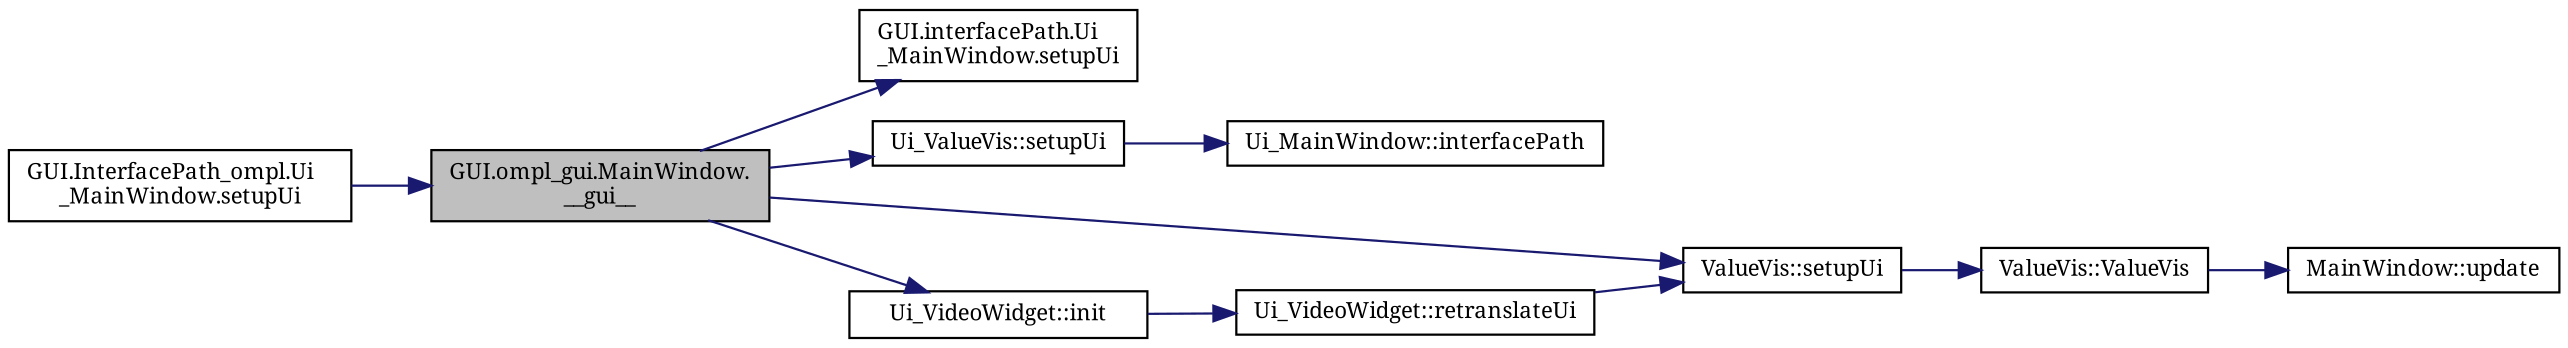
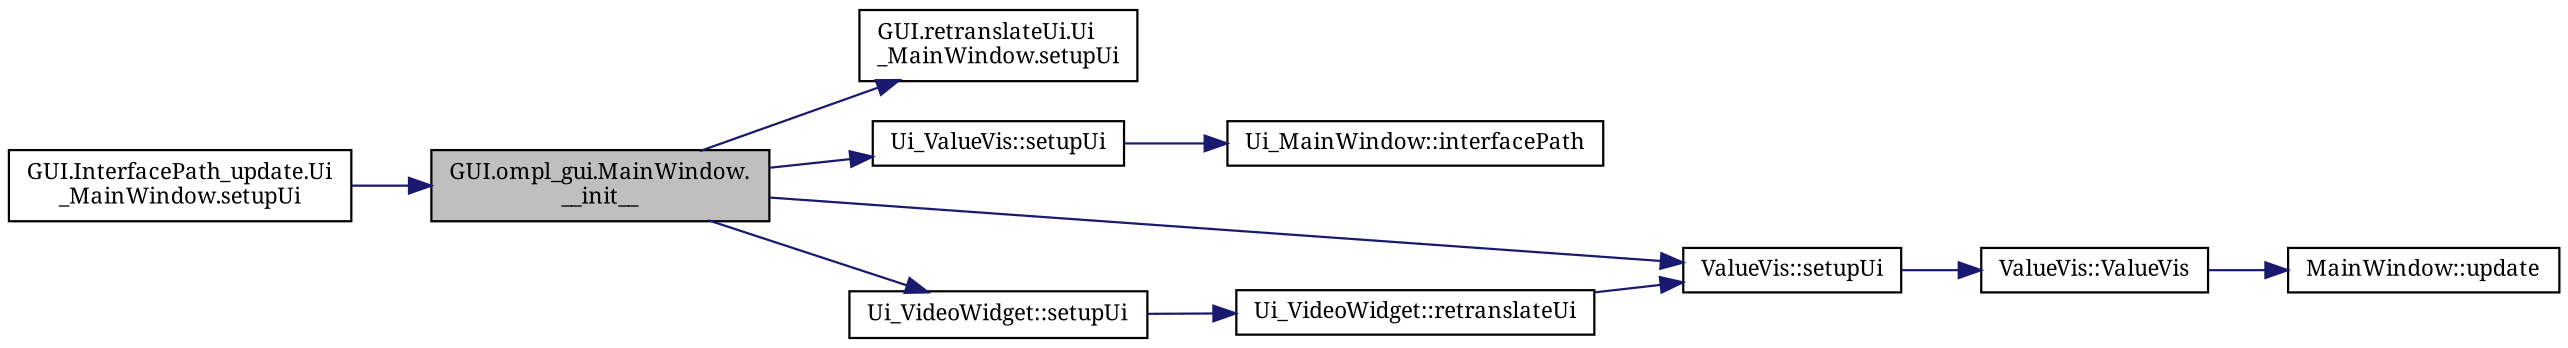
node "GUI.interfacePath.Ui _MainWindow.setupUi": label "GUI.interfacePath.Ui _MainWindow.setupUi" -> "GUI.retranslateUi.Ui _MainWindow.setupUi"
node "GUI.InterfacePath_ompl.Ui _MainWindow.setupUi": label "GUI.InterfacePath_ompl.Ui _MainWindow.setupUi" -> "GUI.InterfacePath_update.Ui _MainWindow.setupUi"
node "GUI.ompl_gui.MainWindow. __gui__": label "GUI.ompl_gui.MainWindow. __gui__" -> "GUI.ompl_gui.MainWindow. __init__"
node "Ui_VideoWidget::init": label "Ui_VideoWidget::init" -> "Ui_VideoWidget::setupUi"
